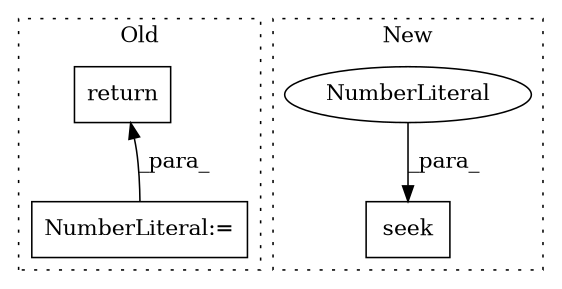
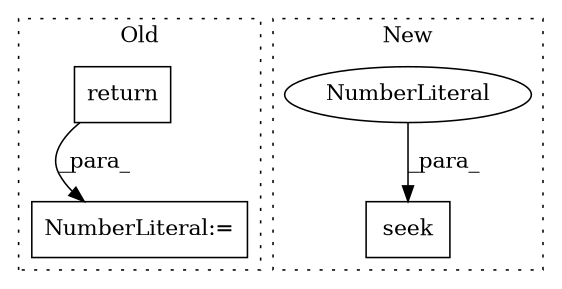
edge "NumberLiteral:=" -> "return": reversed
